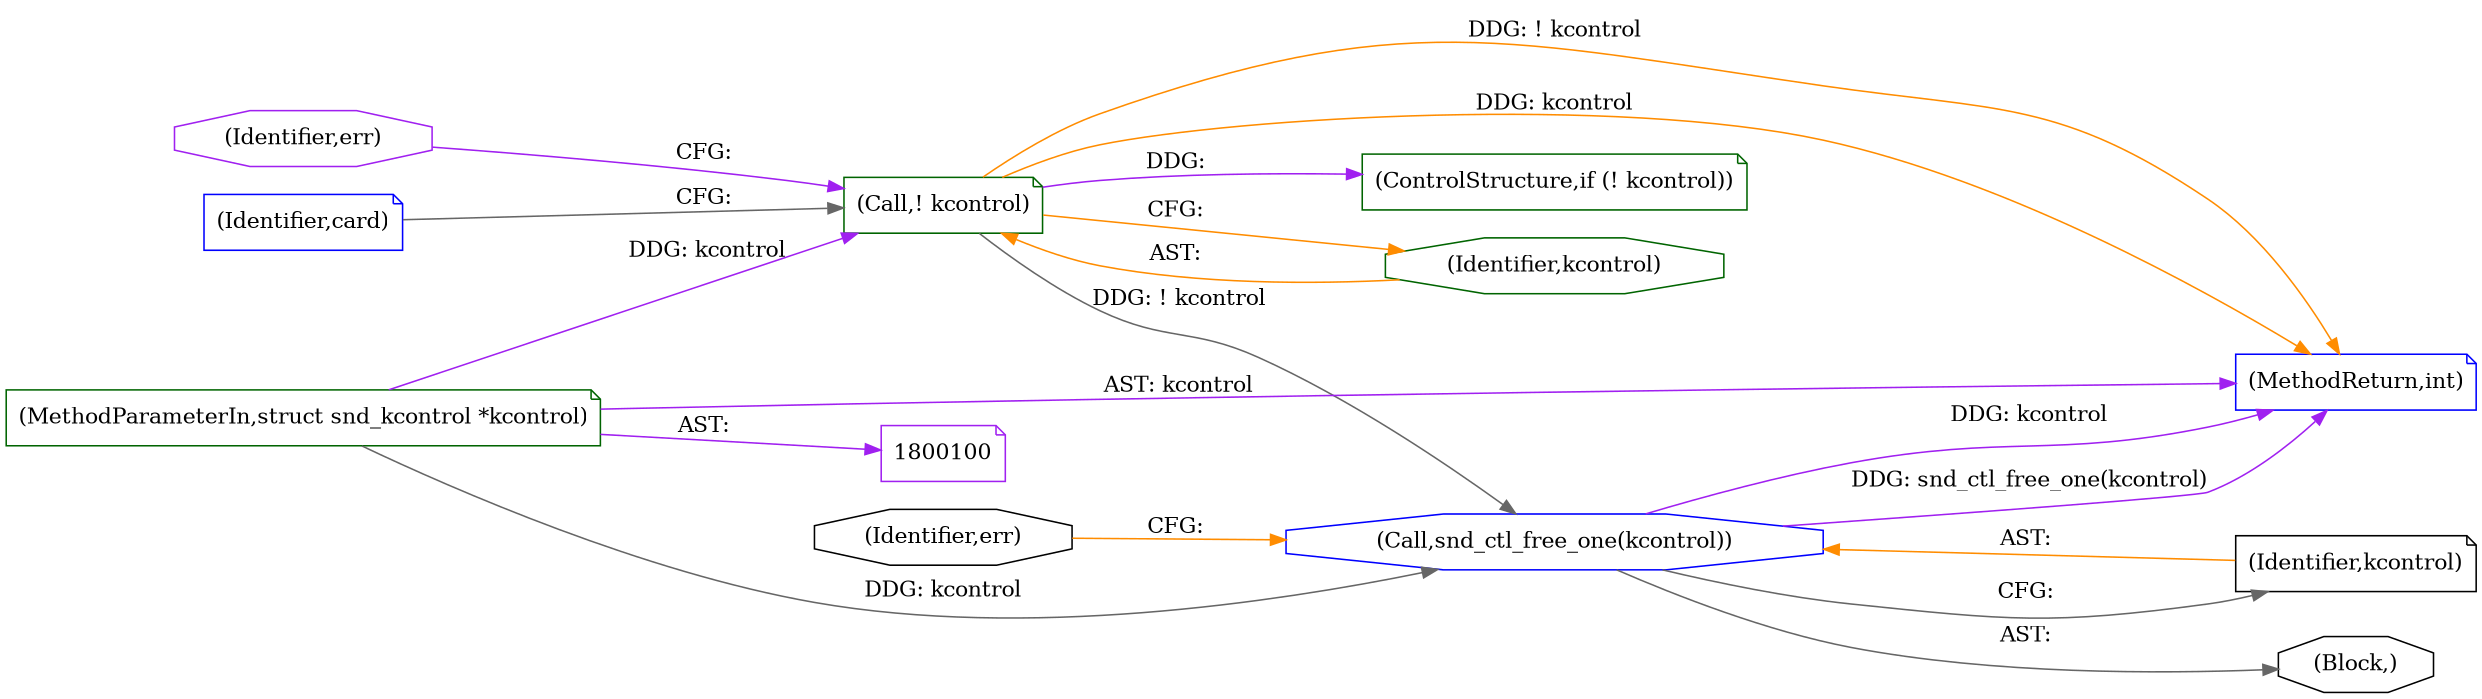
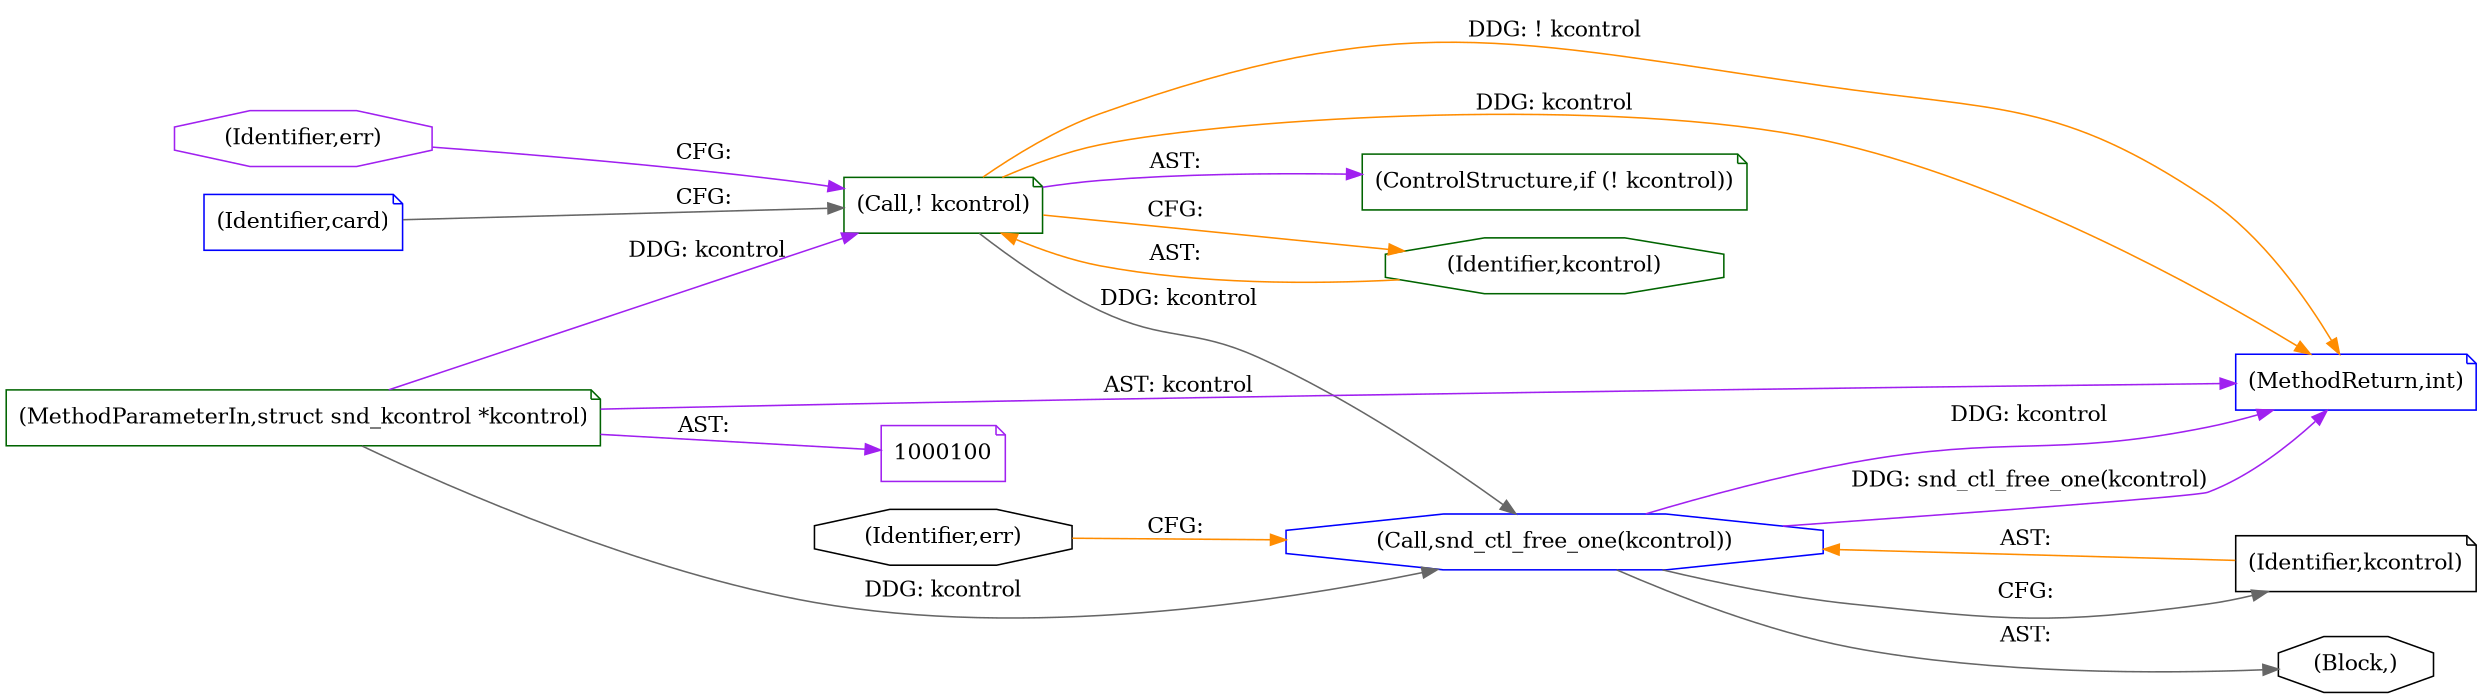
edge "(Call,! kcontrol)" -> "(ControlStructure,if (! kcontrol))": label "DDG: " -> "AST: "
edge "(Call,! kcontrol)" -> "(Call,snd_ctl_free_one(kcontrol))": label "DDG: ! kcontrol" -> "DDG: kcontrol"
node "1800100": label "1800100" -> "1000100"
